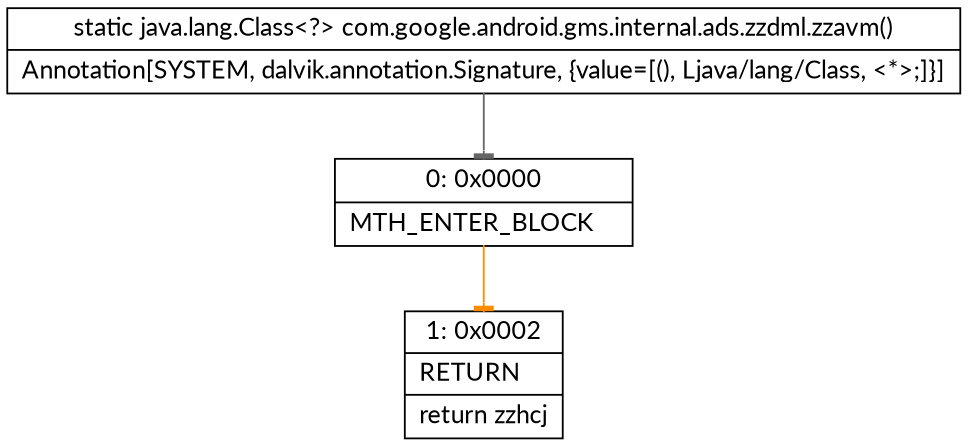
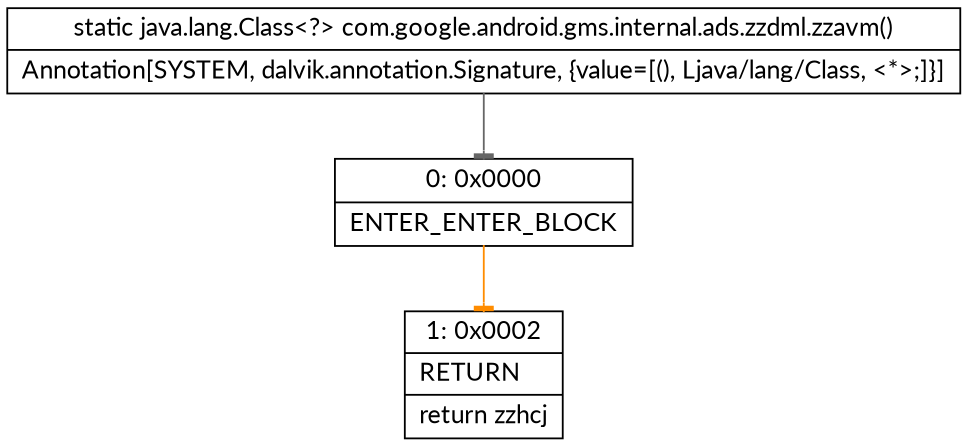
node "0: 0x0000": text "MTH_ENTER_BLOCK" -> "ENTER_ENTER_BLOCK"
